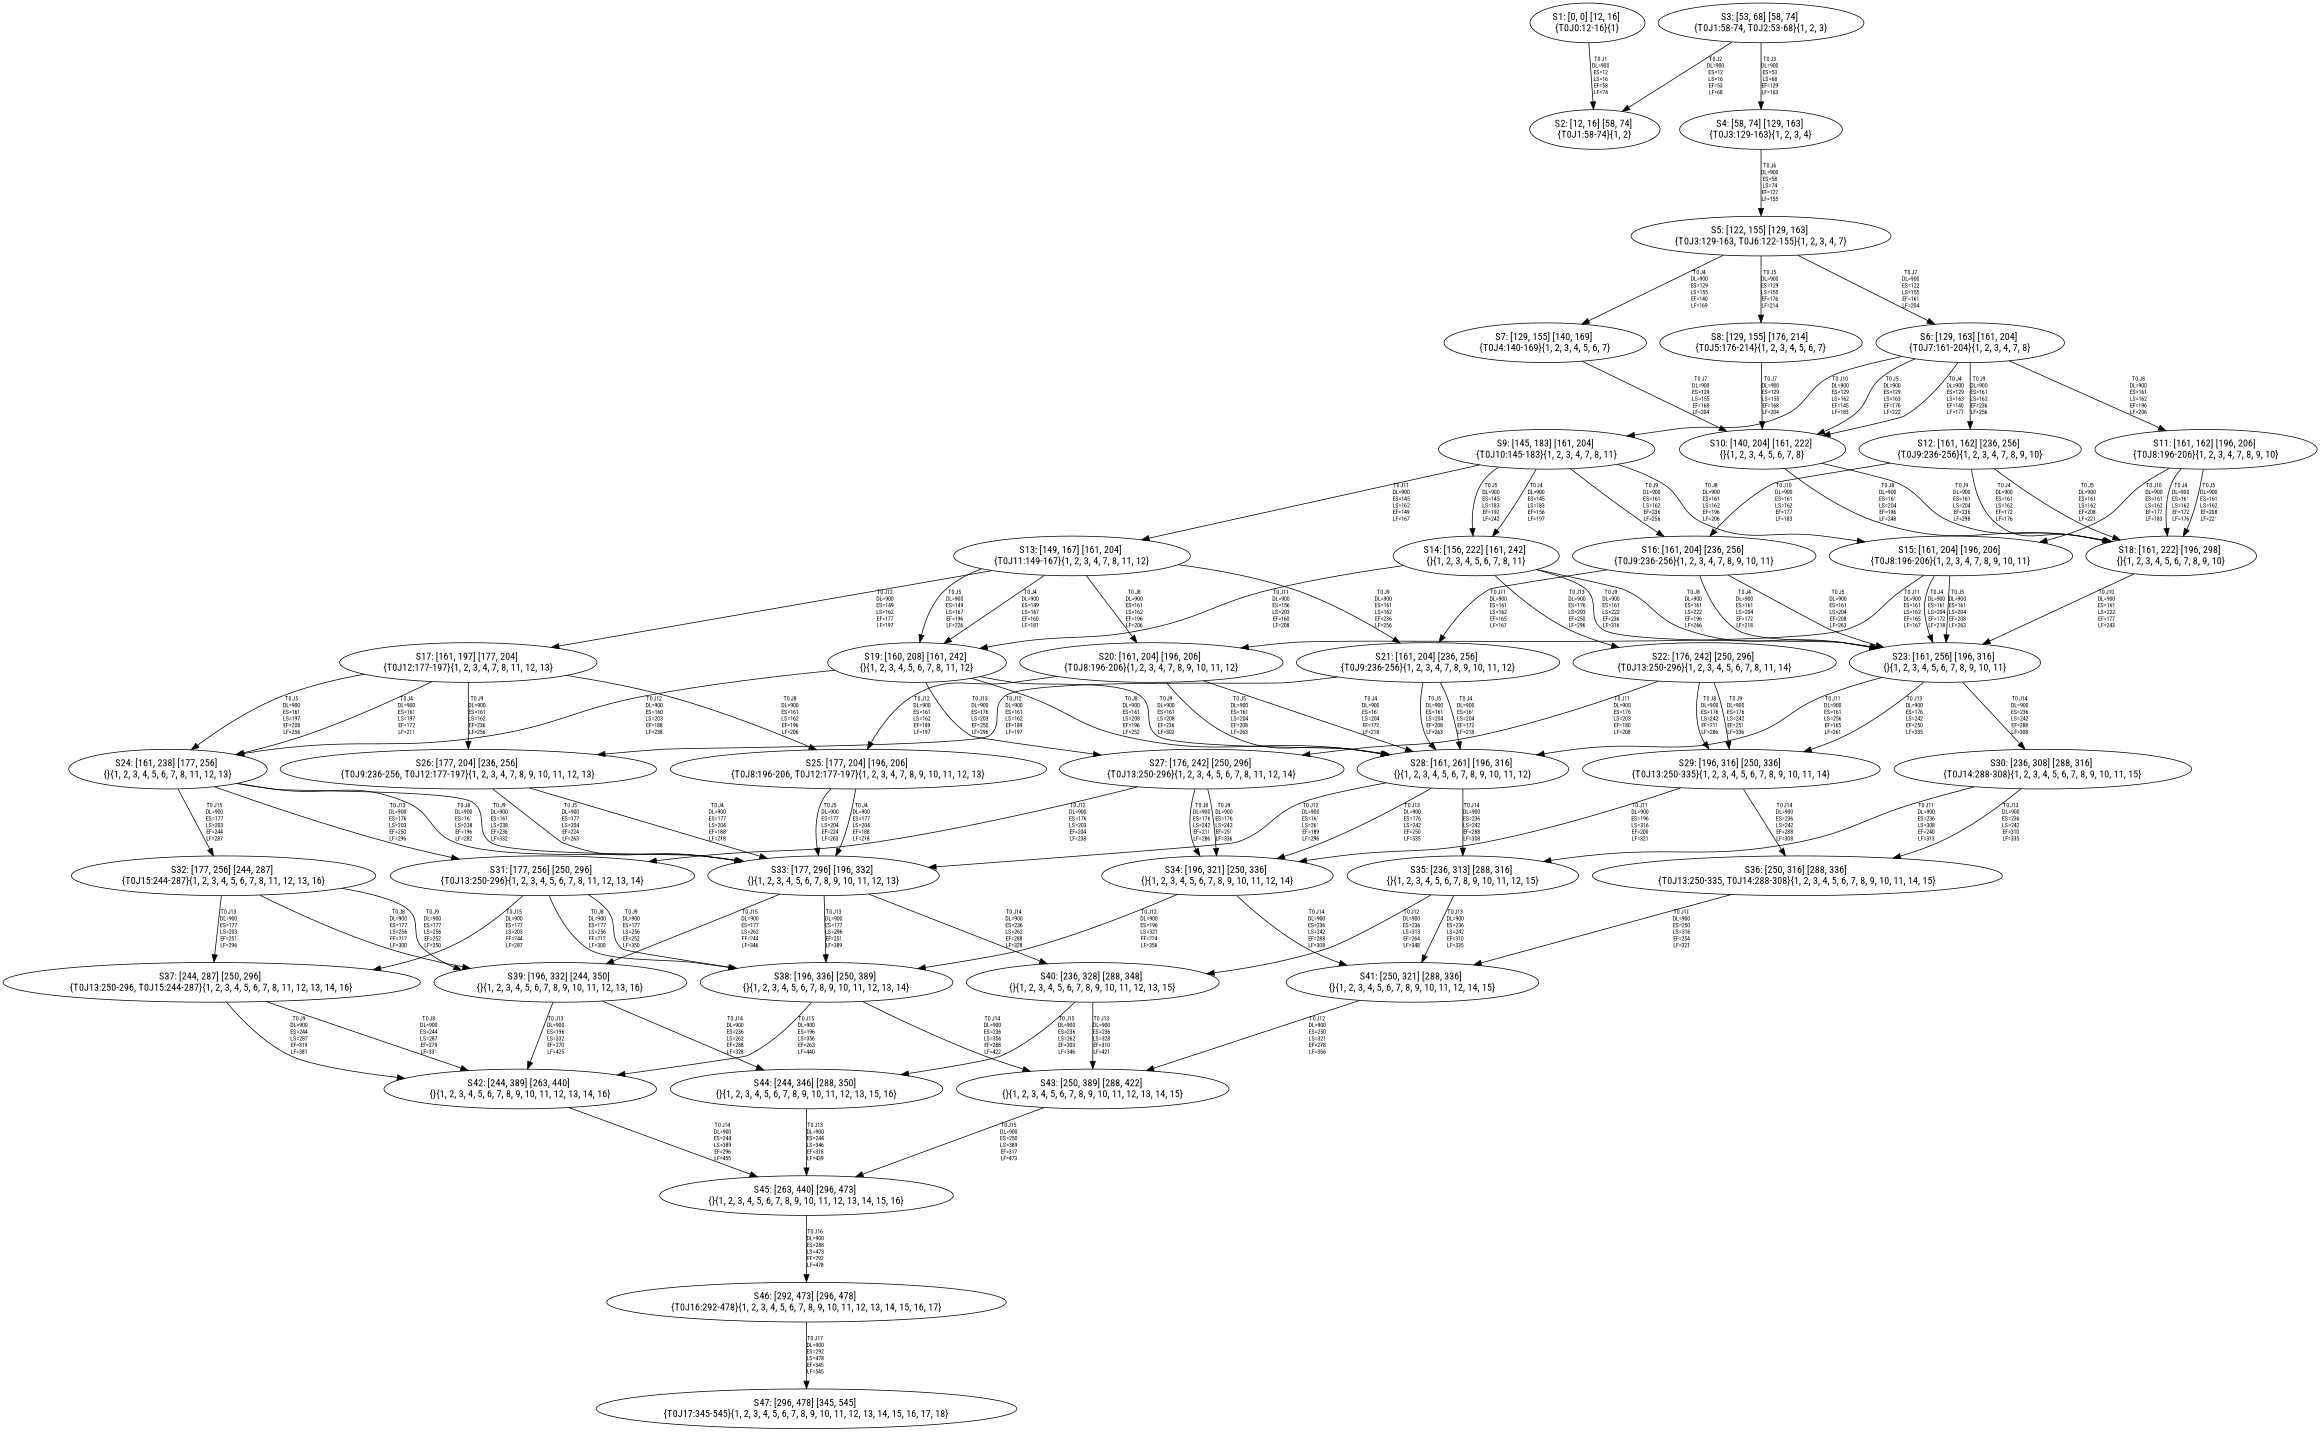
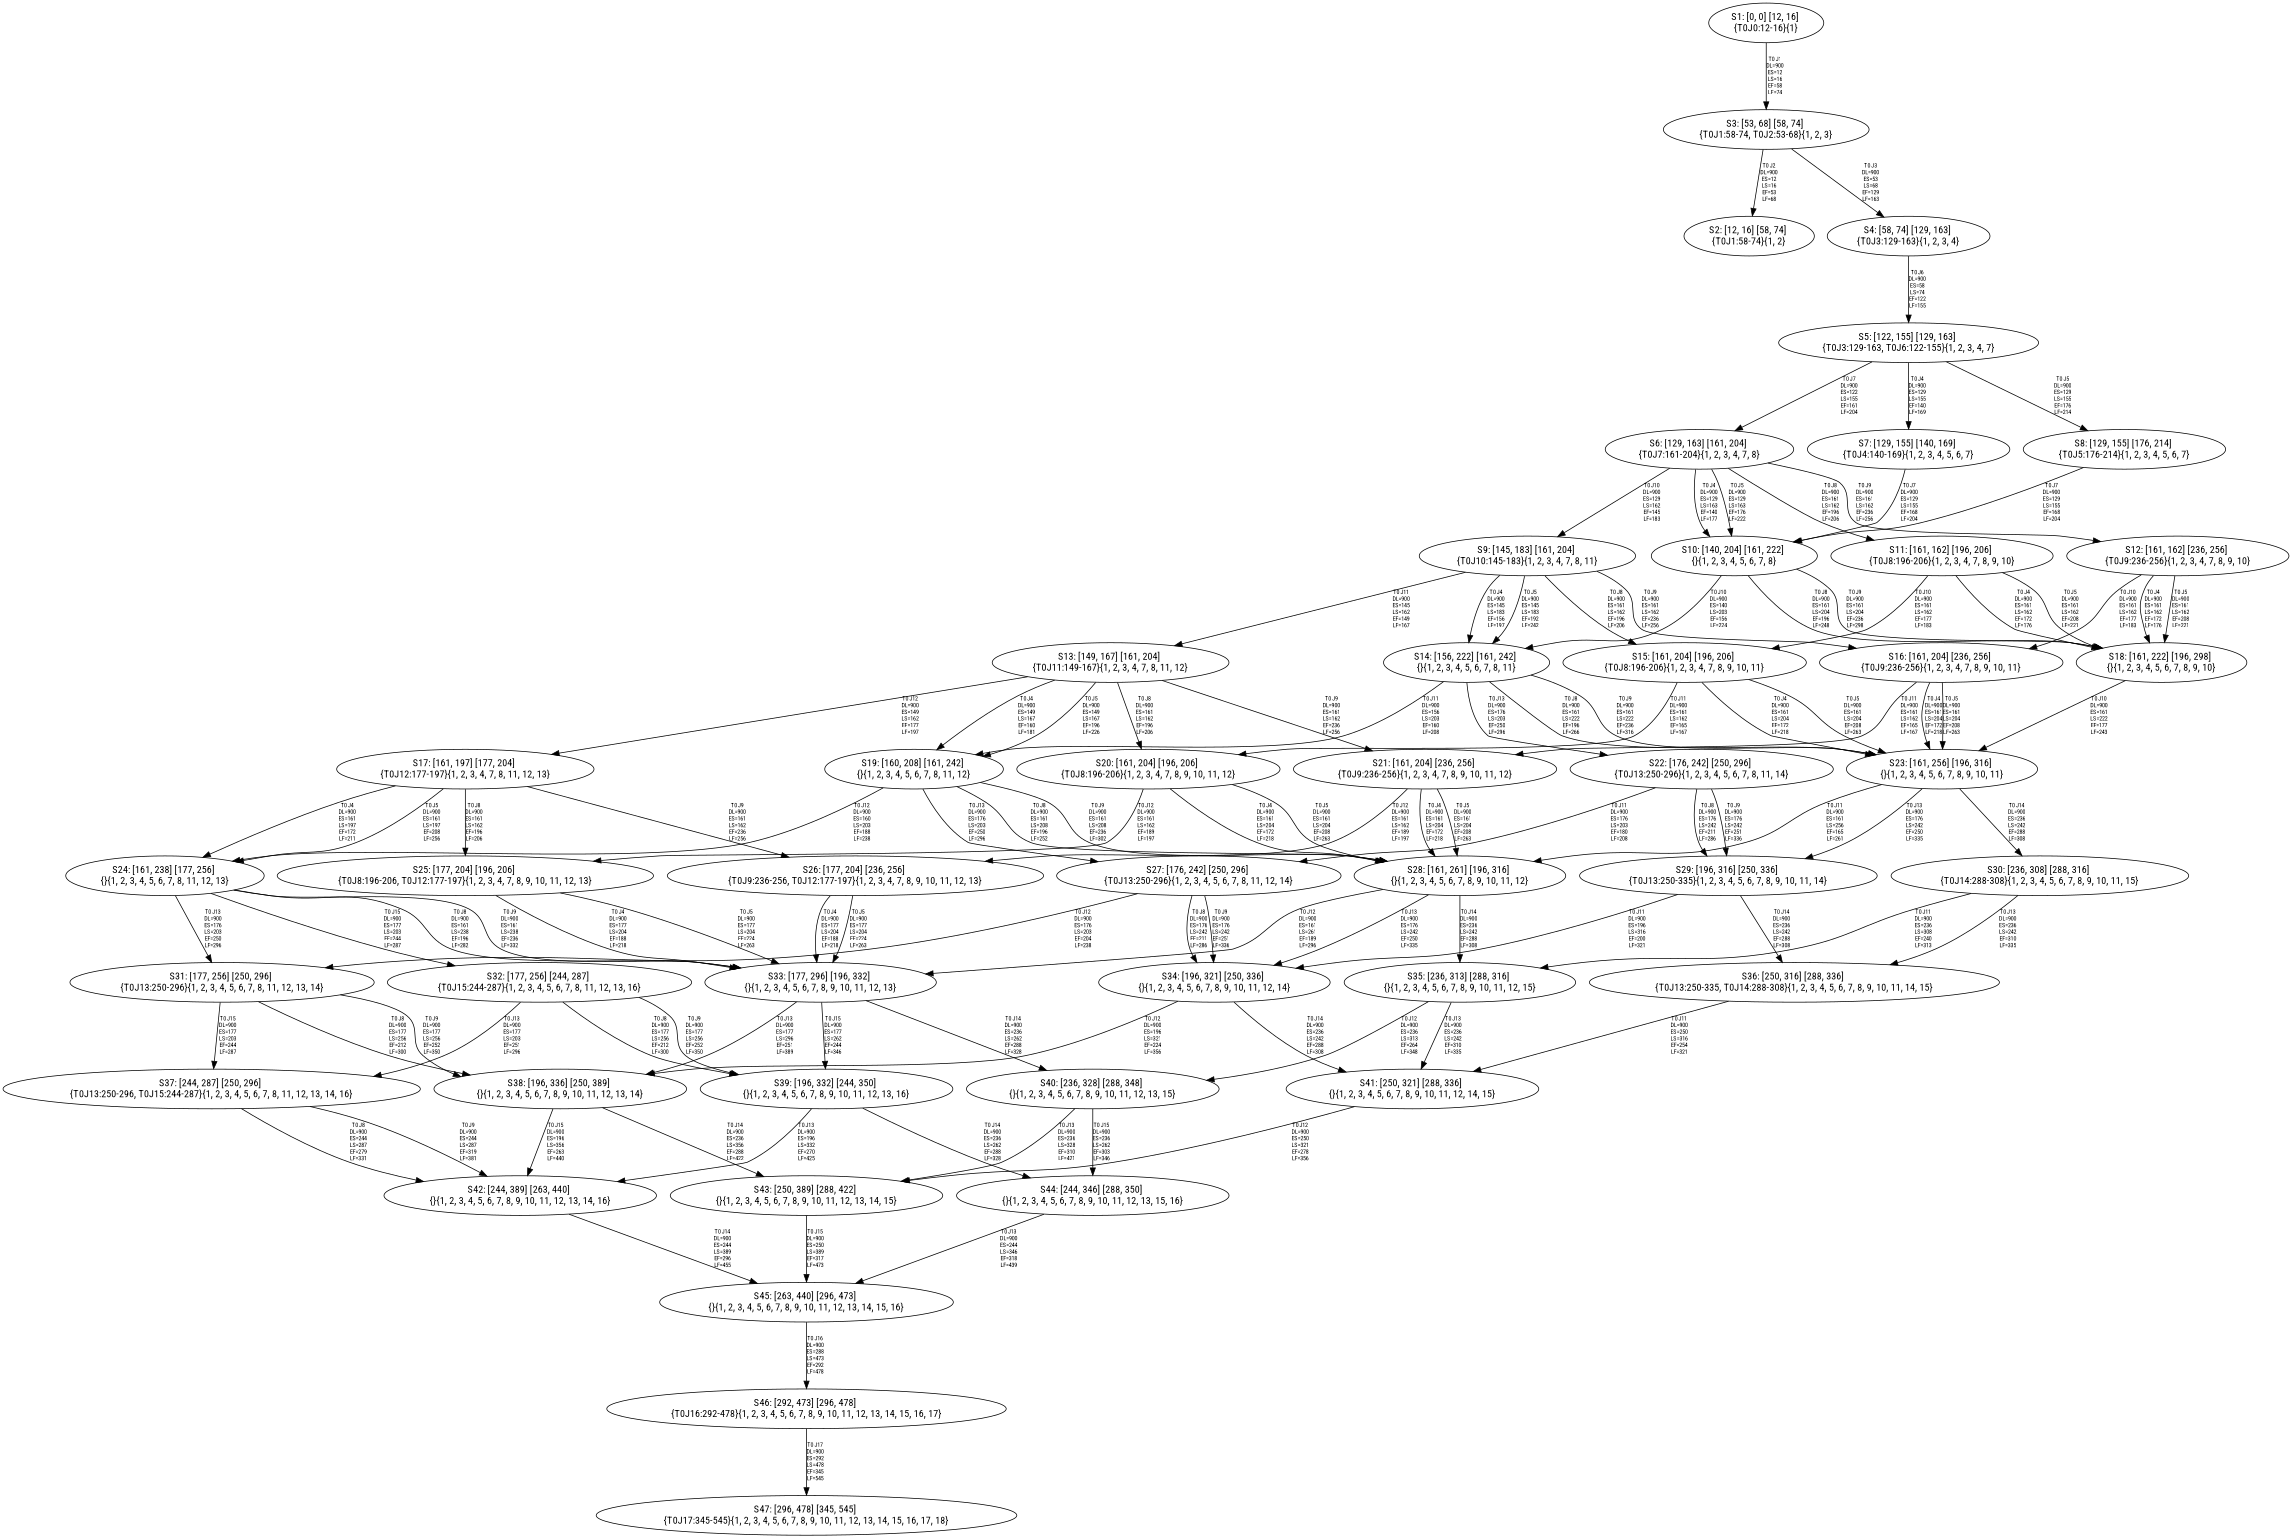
edge "S1: [0, 0] [12, 16] {T0J0:12-16}{1}" -> "S2: [12, 16] [58, 74] {T0J1:58-74}{1, 2}": now "S1: [0, 0] [12, 16] {T0J0:12-16}{1}" -> "S3: [53, 68] [58, 74] {T0J1:58-74, T0J2:53-68}{1, 2, 3}"
edge "S10: [140, 204] [161, 222] {}{1, 2, 3, 4, 5, 6, 7, 8}" -> "S14: [156, 222] [161, 242] {}{1, 2, 3, 4, 5, 6, 7, 8, 11}": added, label "T0 J10 DL=900 ES=140 LS=203 EF=156 LF=224"
